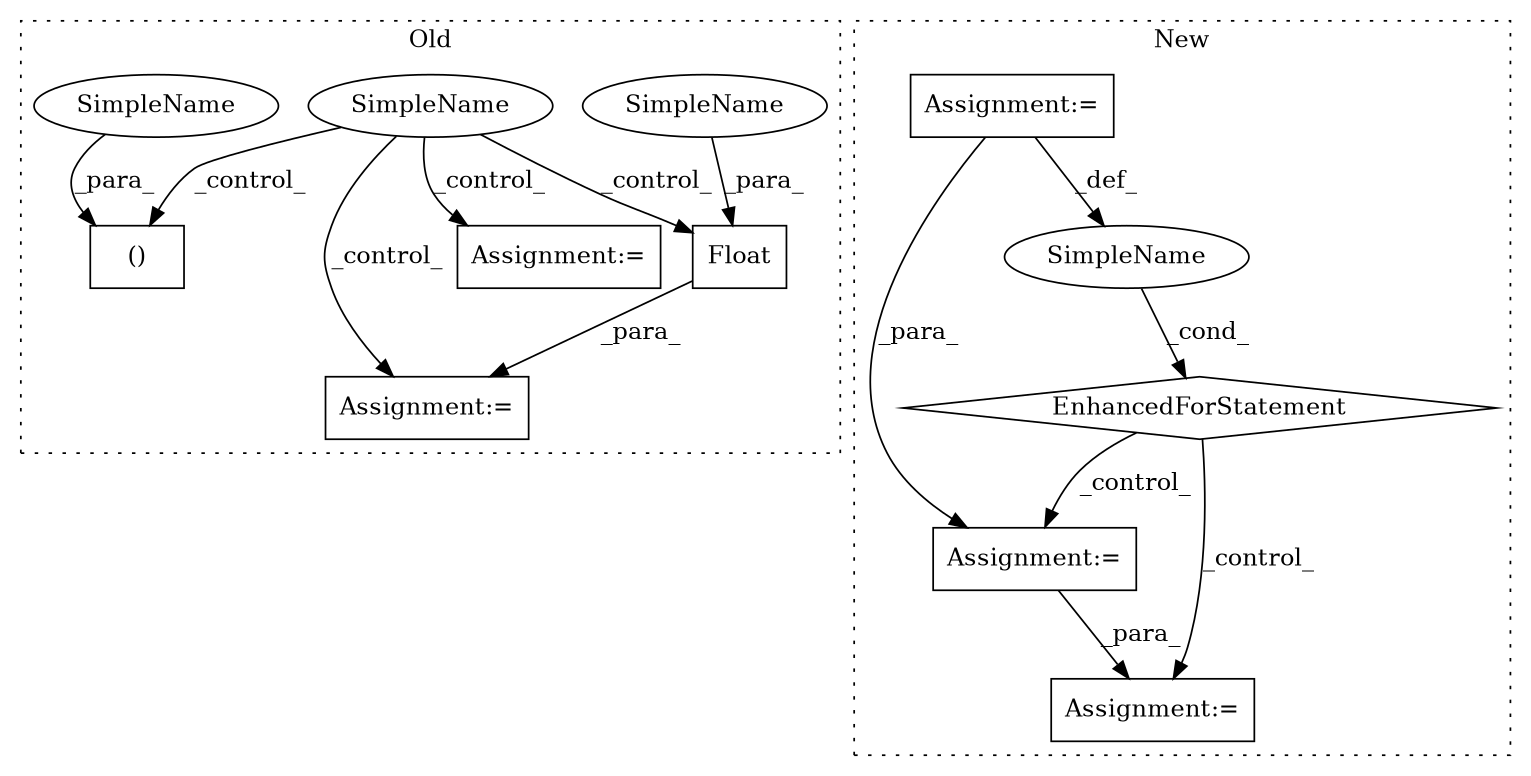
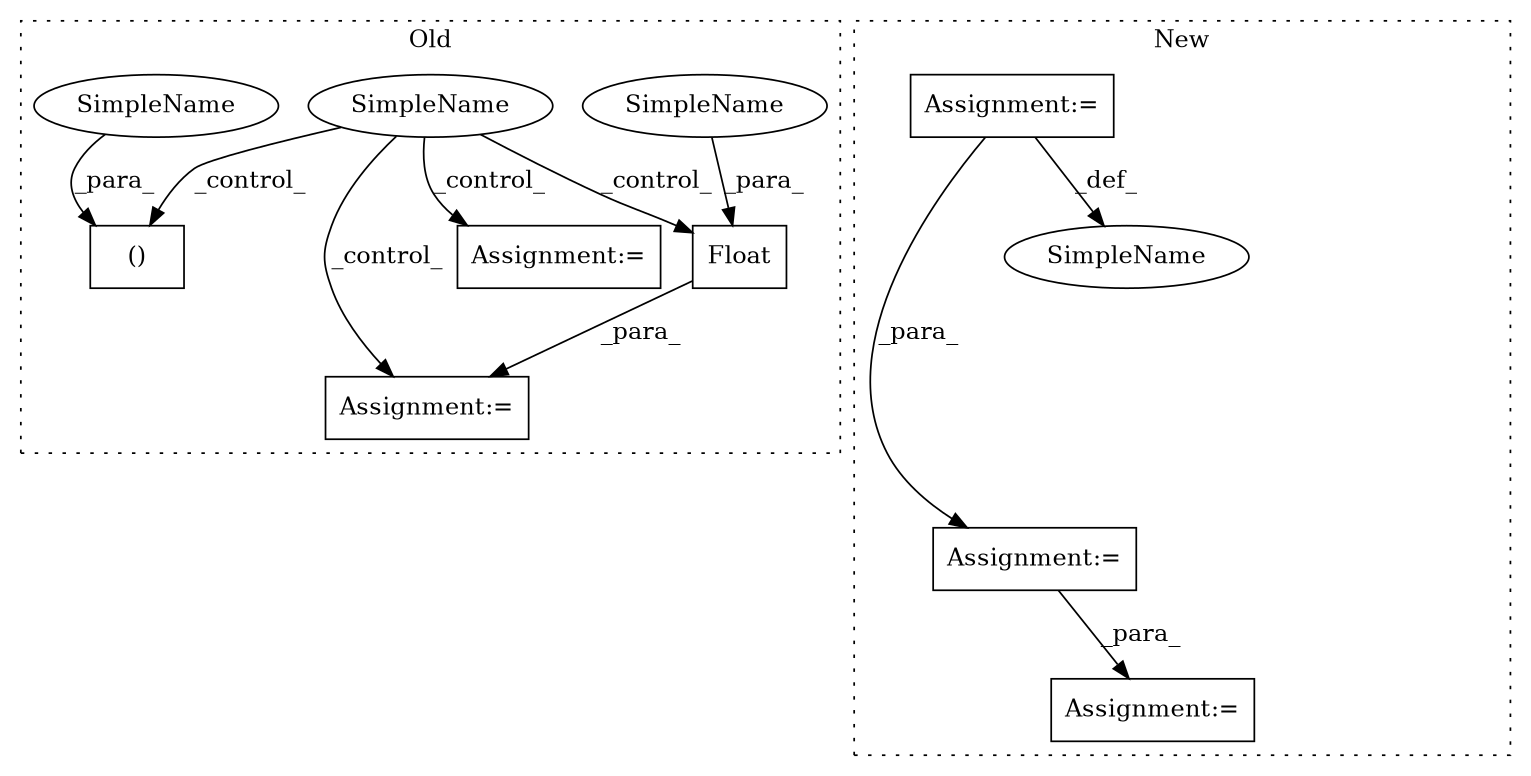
node "EnhancedForStatement": removed
